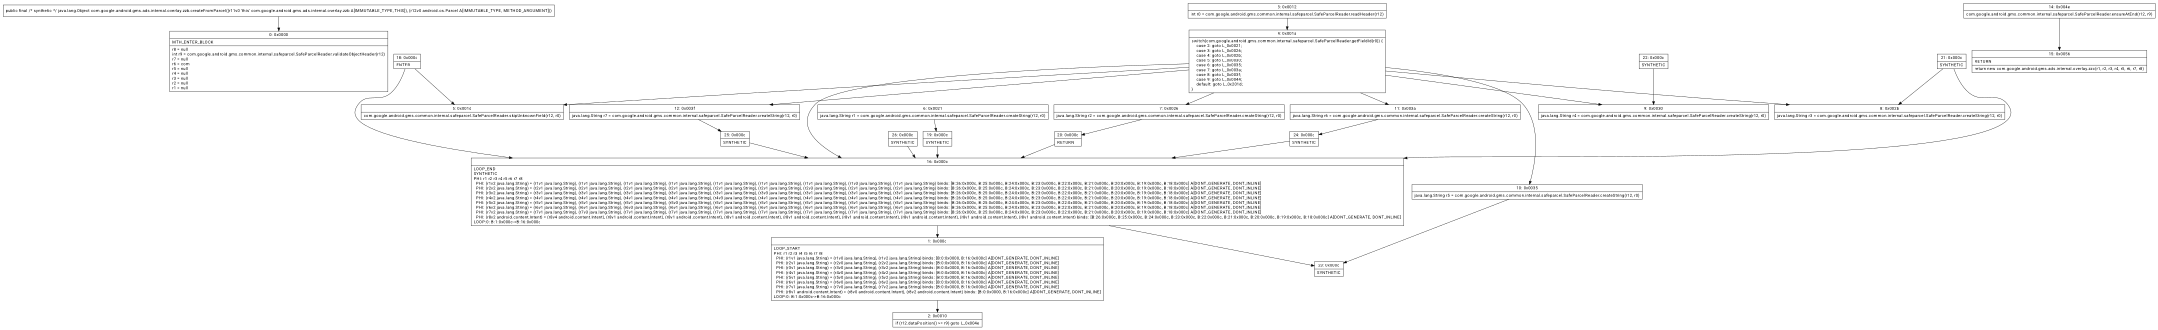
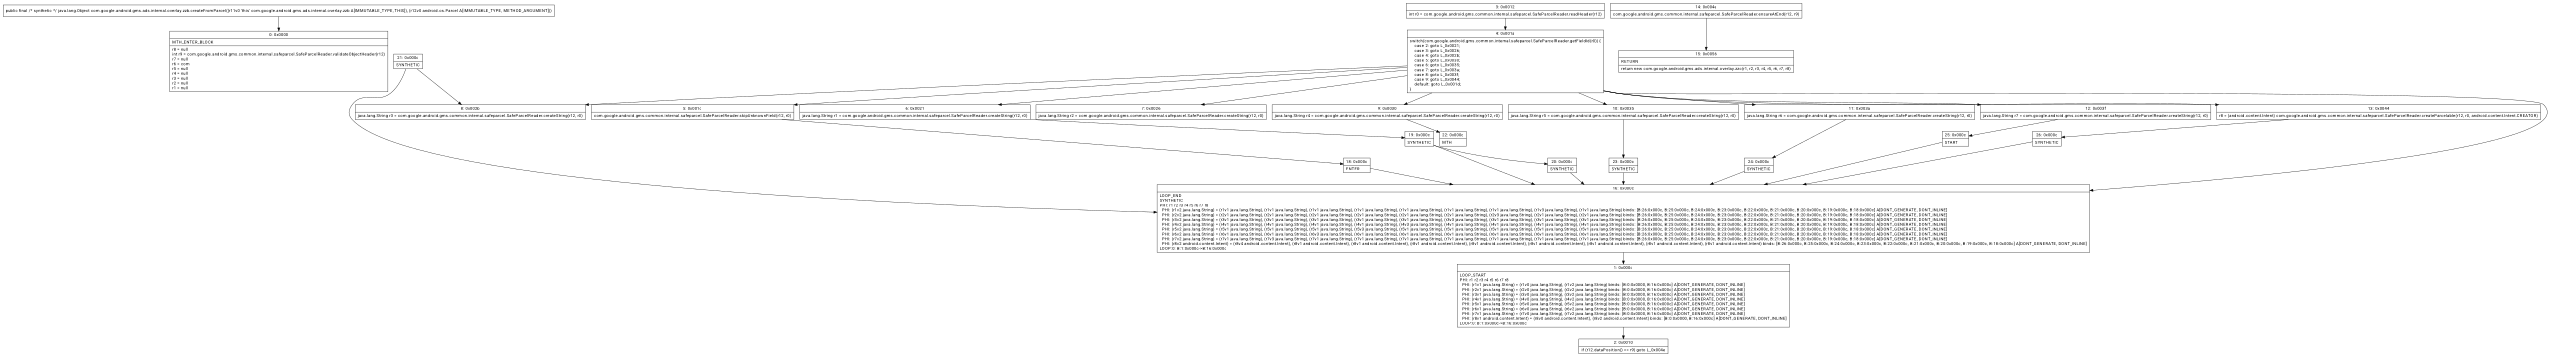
node "22: 0x000c": text "SYNTHETIC" -> "MTH"
node "4: 0x001a": text "default: goto L_0x201d;" -> "default: goto L_0x001d;"
edge "22: 0x000c" -> "9: 0x0030": reversed
edge "18: 0x000c" -> "5: 0x001d": reversed
edge "4: 0x001a" -> "6: 0x0021": added
node "13: 0x0044": added
edge "7: 0x0026" -> "20: 0x000c": now "19: 0x000c" -> "20: 0x000c"
node "25: 0x000c": text "SYNTHETIC" -> "START"
node "20: 0x000c": text "RETURN" -> "SYNTHETIC"
edge "16: 0x000c" -> "23: 0x000c": reversed
